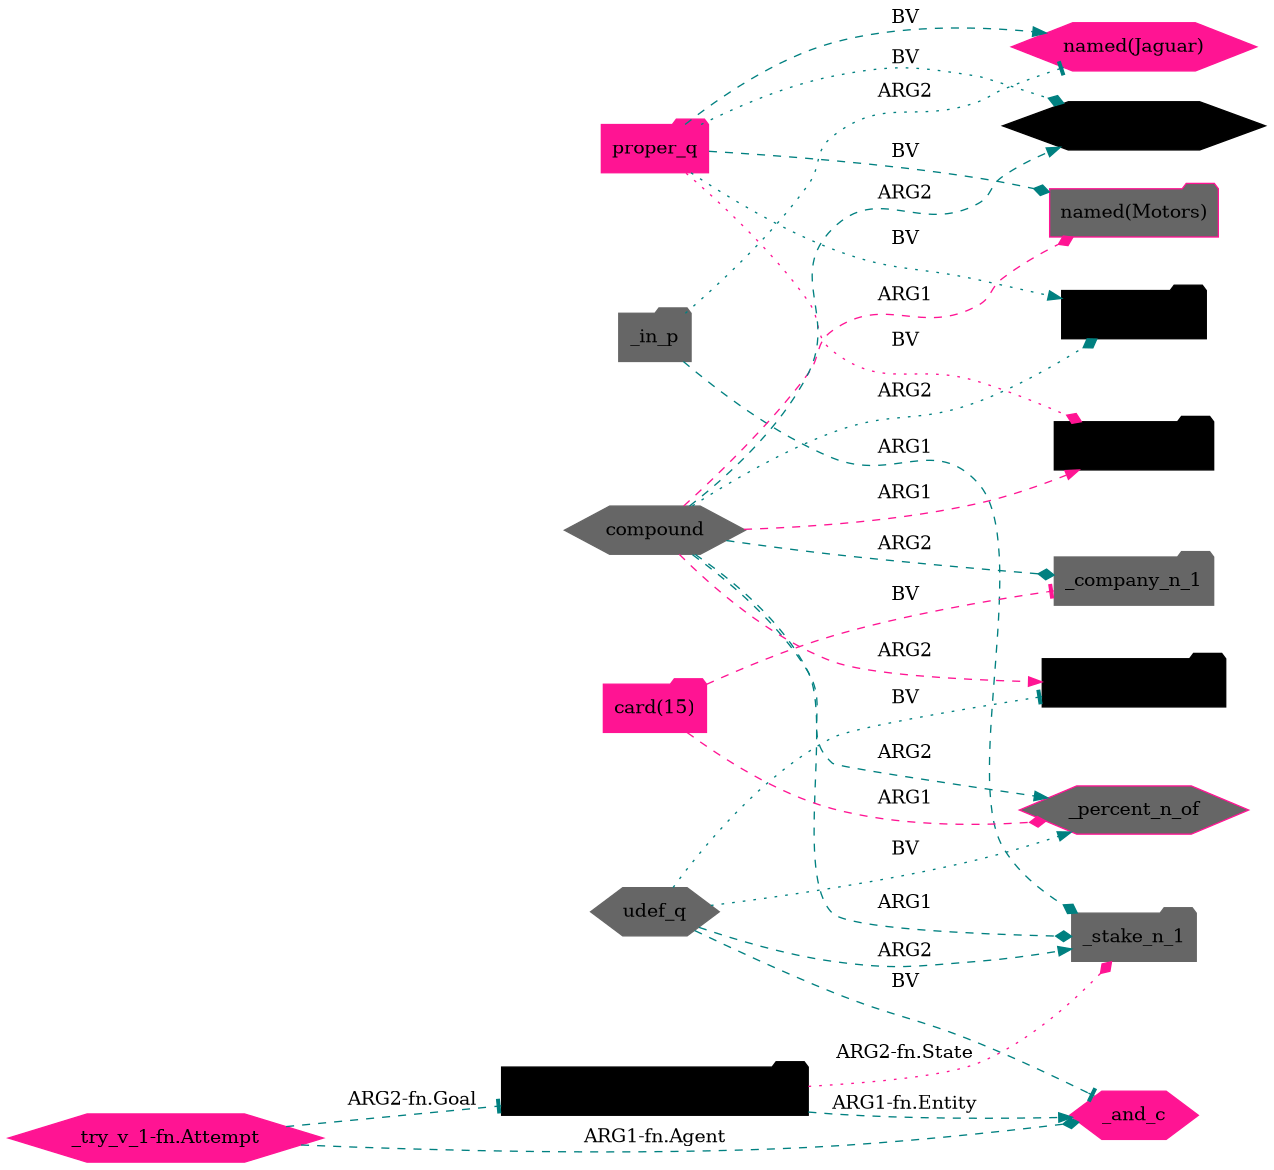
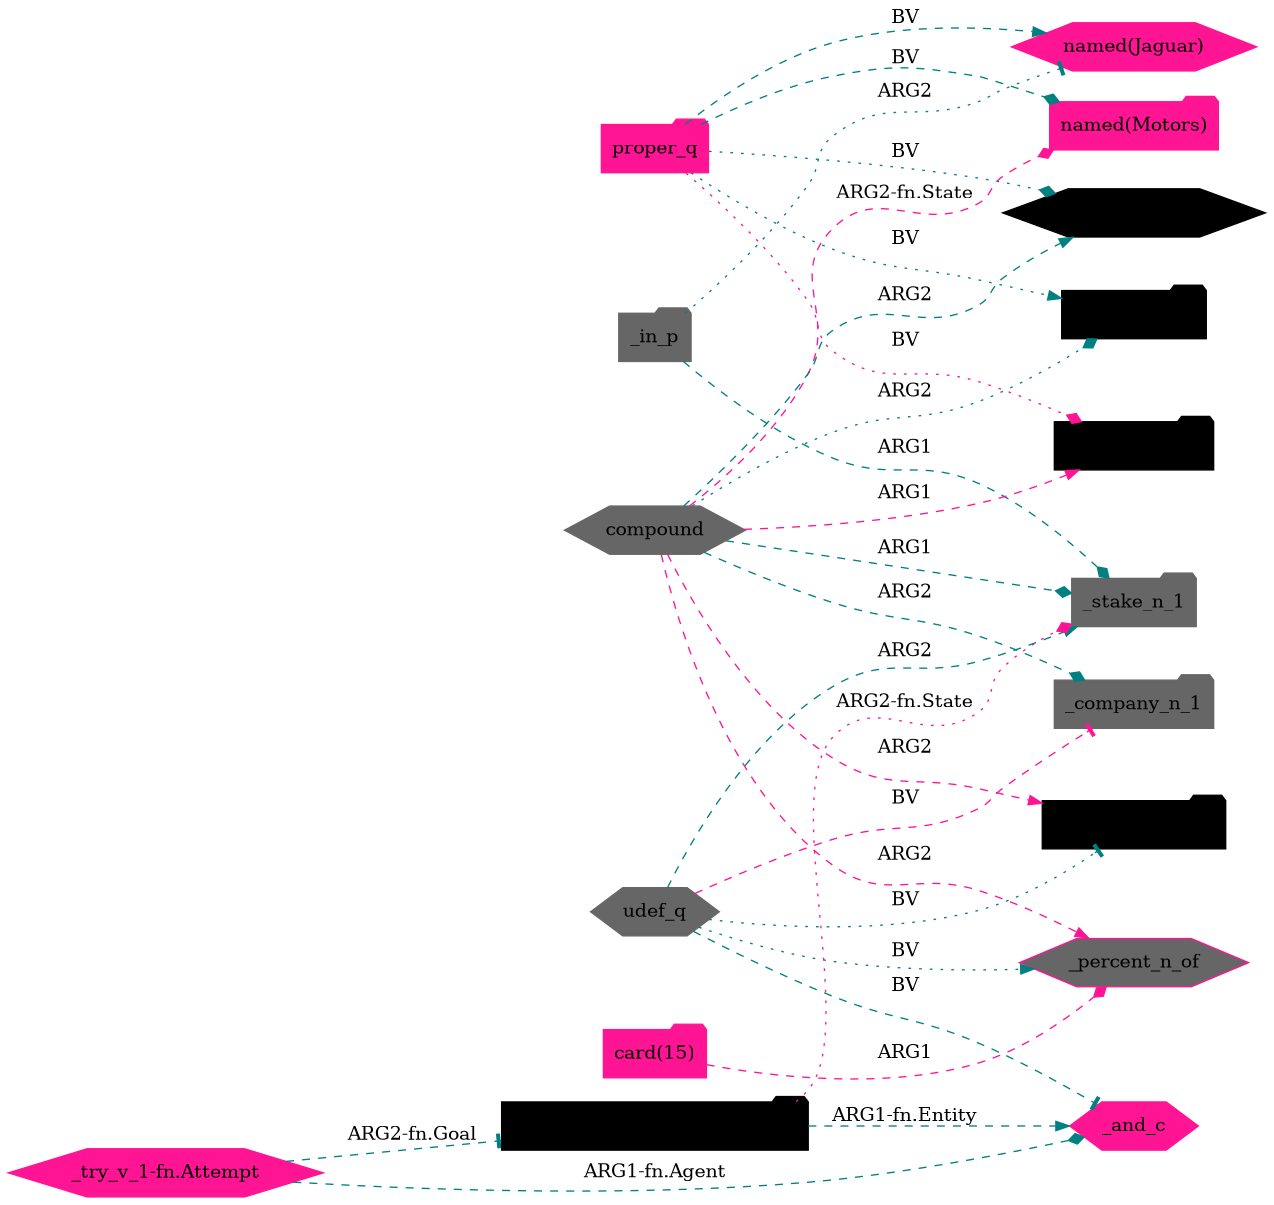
node "named(Motors)": fillcolor gray40 -> deeppink
edge "compound" -> "named(Motors)": label "ARG1" -> "ARG2-fn.State"
edge "card(15)" -> "_company_n_1": now "udef_q" -> "_company_n_1"
edge "compound" -> "_percent_n_of": color teal -> deeppink
